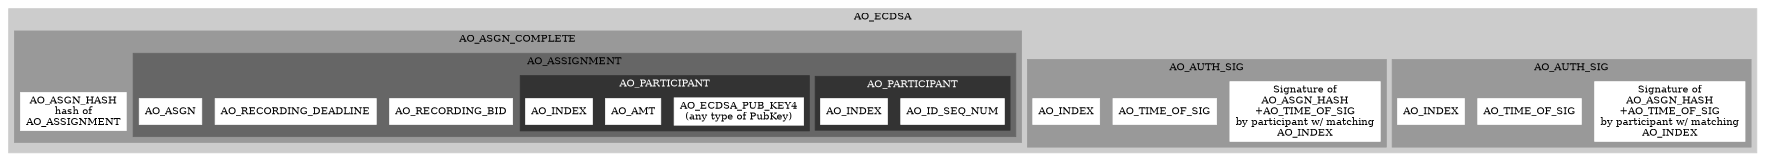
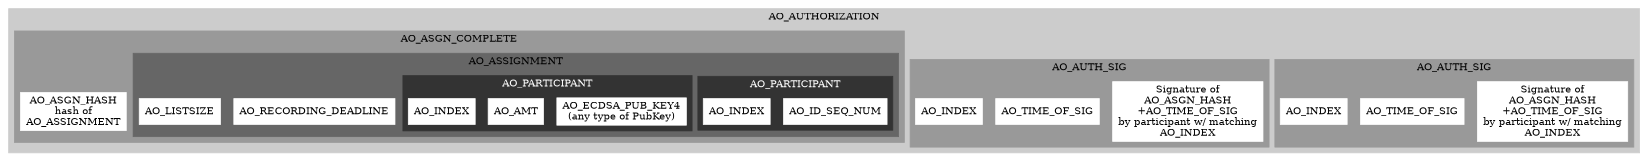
cluster "AO_ECDSA": label "AO_ECDSA" -> "AO_AUTHORIZATION"
node "AO_ASGN": label "AO_ASGN" -> "AO_LISTSIZE"
node "AO_RECORDING_BID": removed
